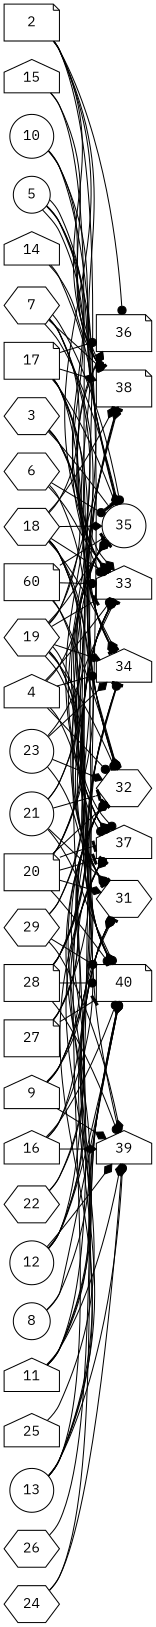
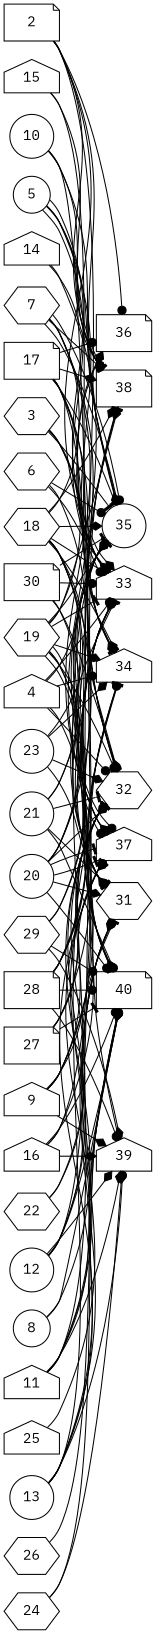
node "60": label "60" -> "30"
node "20": shape note -> circle
